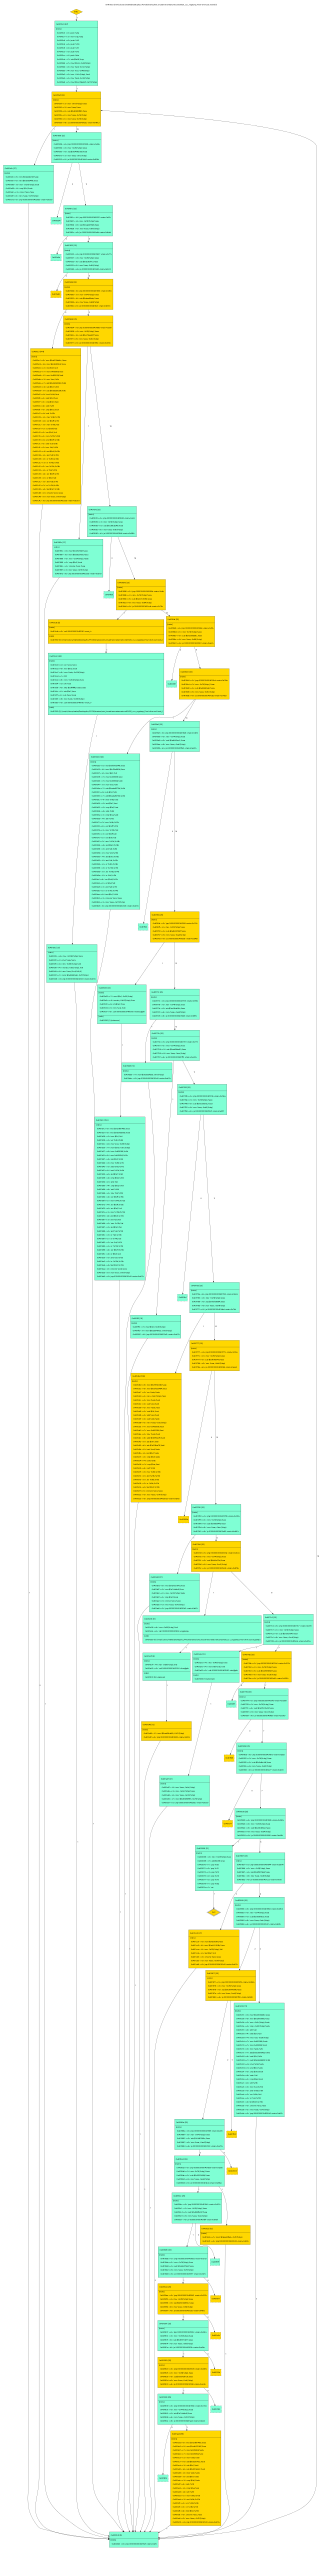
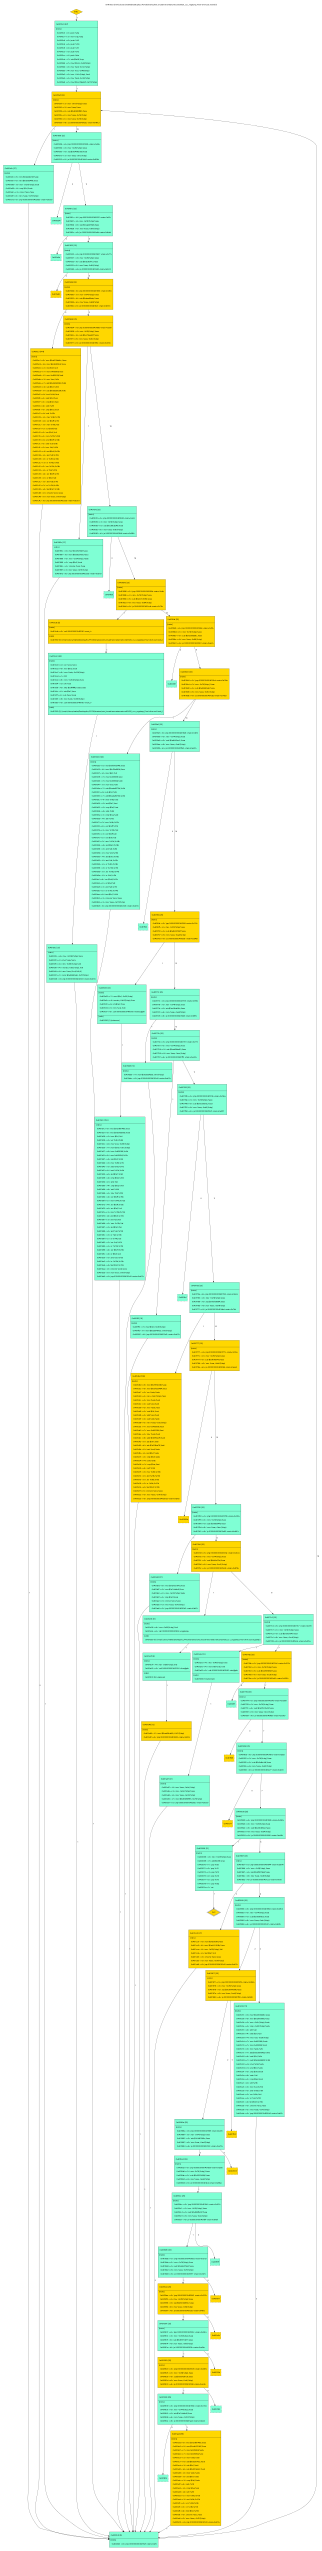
node "0x401e2a [12]": removed
